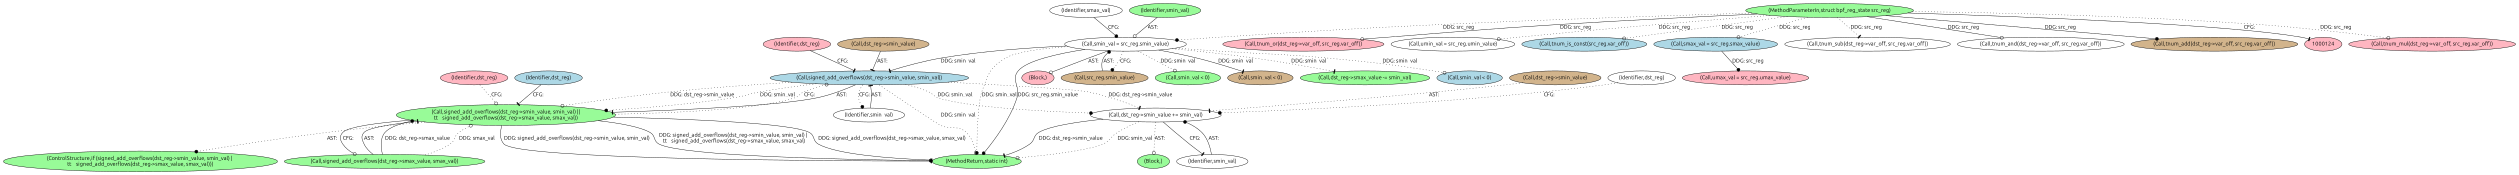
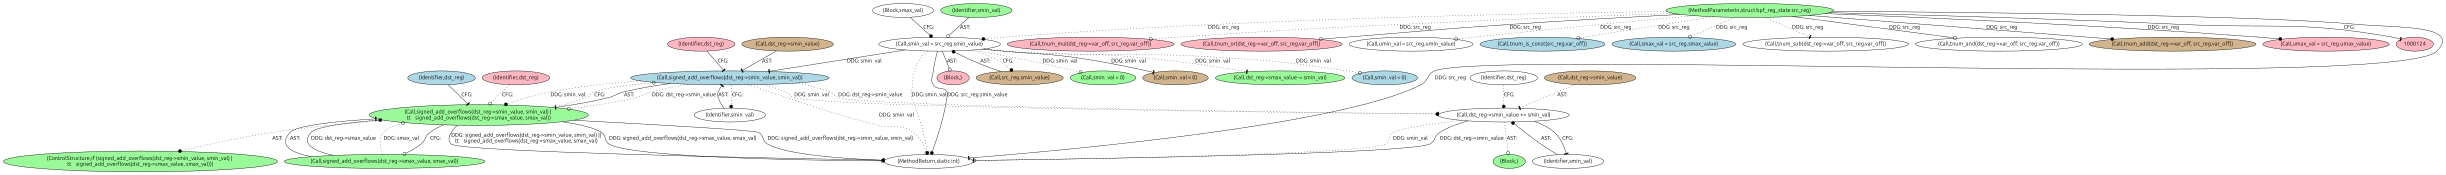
node "(Identifier,smax_val)": label "(Identifier,smax_val)" -> "(Block,smax_val)"
edge "(Call,smax_val = src_reg.smax_value)" -> "(Call,umax_val = src_reg.umax_value)": now "(MethodParameterIn,struct bpf_reg_state src_reg)" -> "(Call,umax_val = src_reg.umax_value)"
edge "(MethodParameterIn,struct bpf_reg_state src_reg)" -> "(MethodReturn,static int)": added, label "DDG: src_reg"
node "(MethodReturn,static int)": fillcolor palegreen -> white
